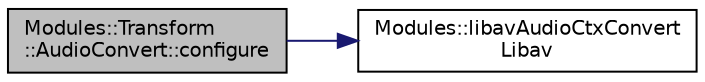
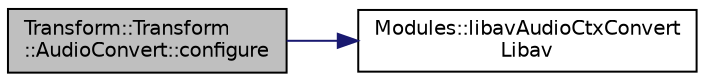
node "Modules::Transform ::AudioConvert::configure": label "Modules::Transform ::AudioConvert::configure" -> "Transform::Transform ::AudioConvert::configure"
